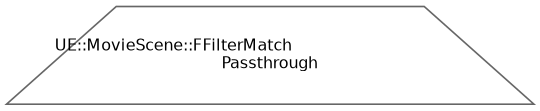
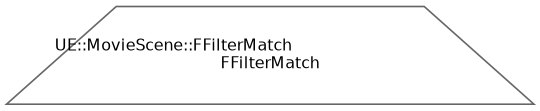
node "UE::MovieScene::FFilterMatch Passthrough": label "UE::MovieScene::FFilterMatch Passthrough" -> "UE::MovieScene::FFilterMatch FFilterMatch"
